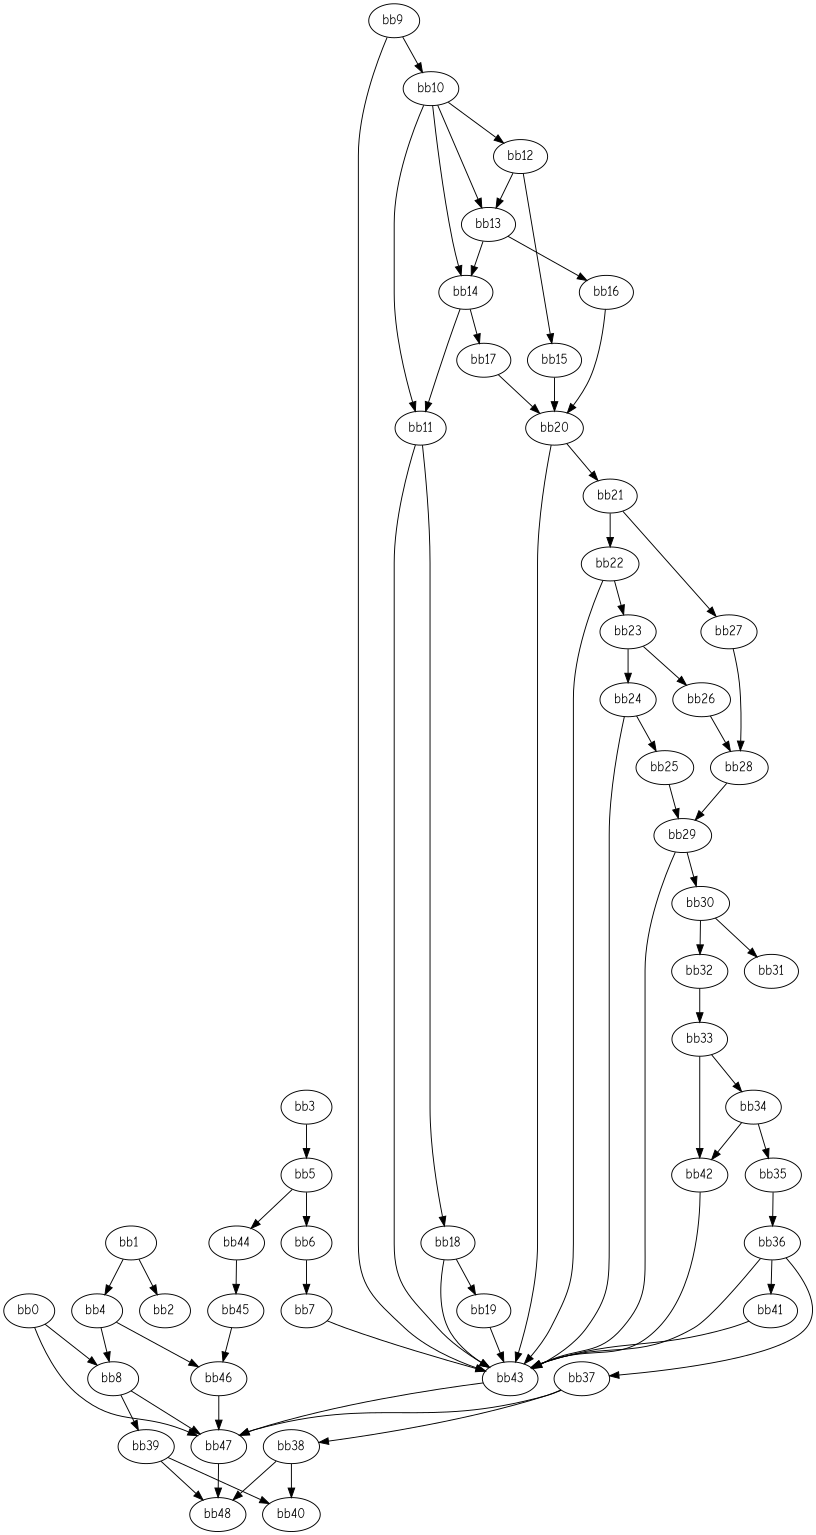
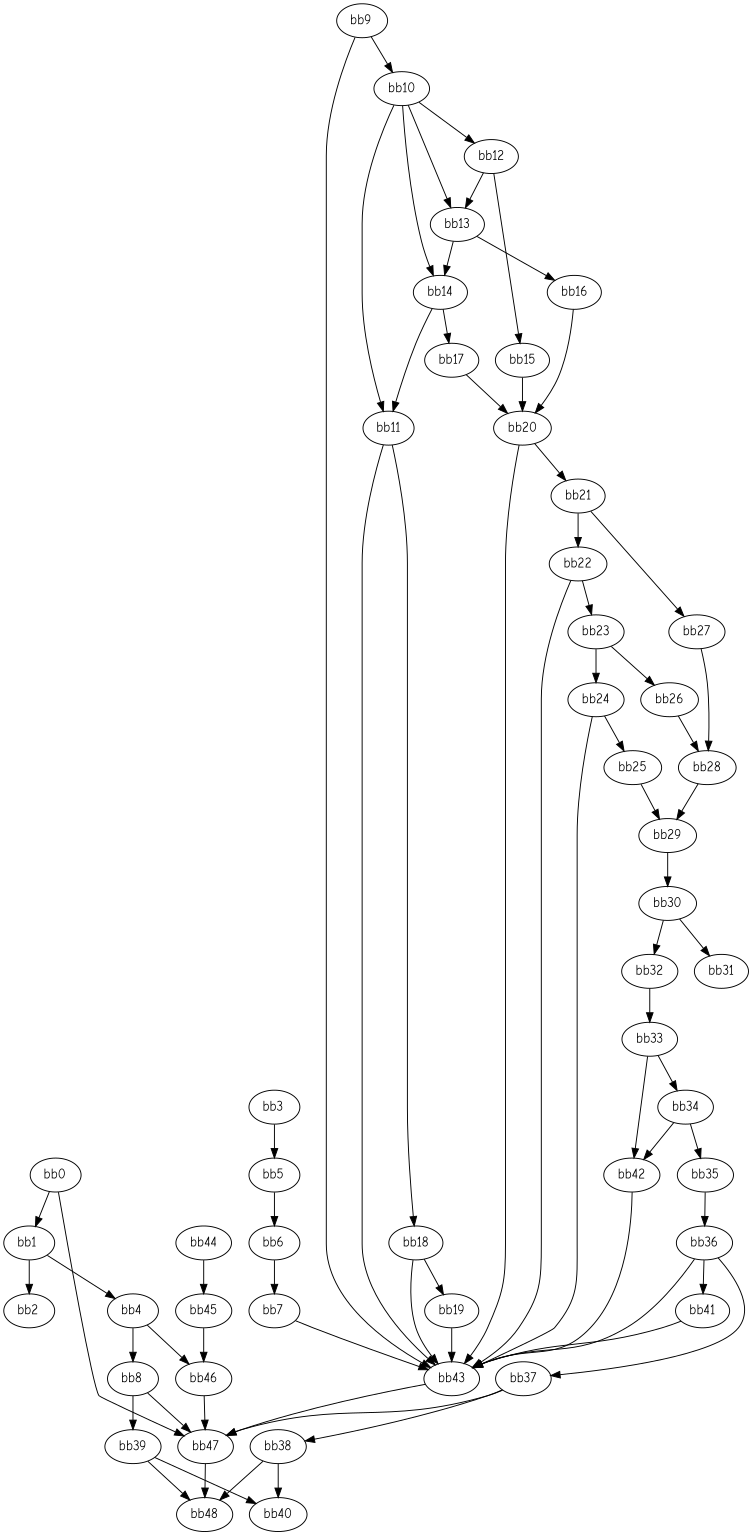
edge "bb29" -> "bb43": removed
edge "bb5" -> "bb44": removed
edge "bb0" -> "bb8": now "bb0" -> "bb1"
